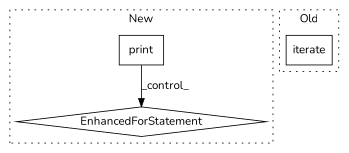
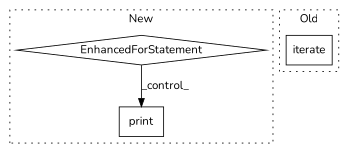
edge "print" -> "EnhancedForStatement": reversed
